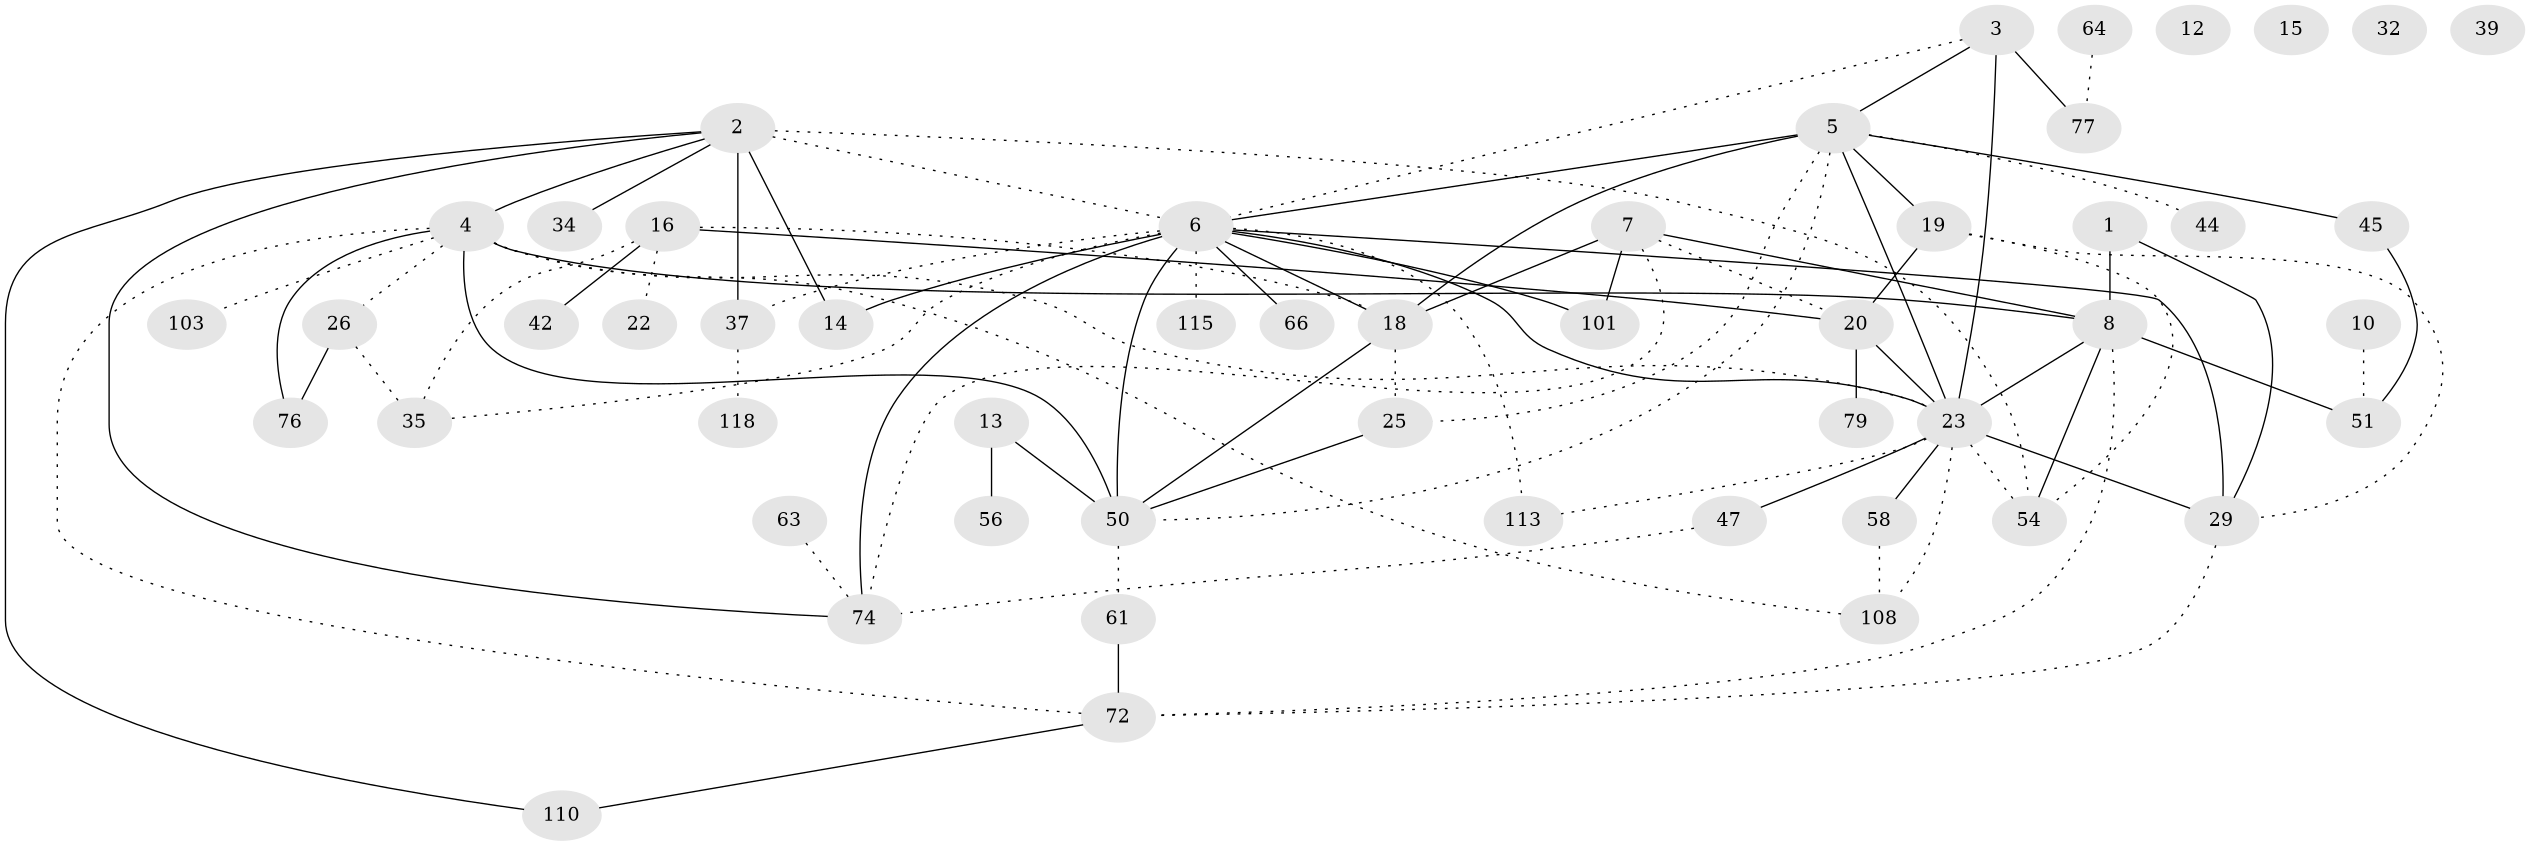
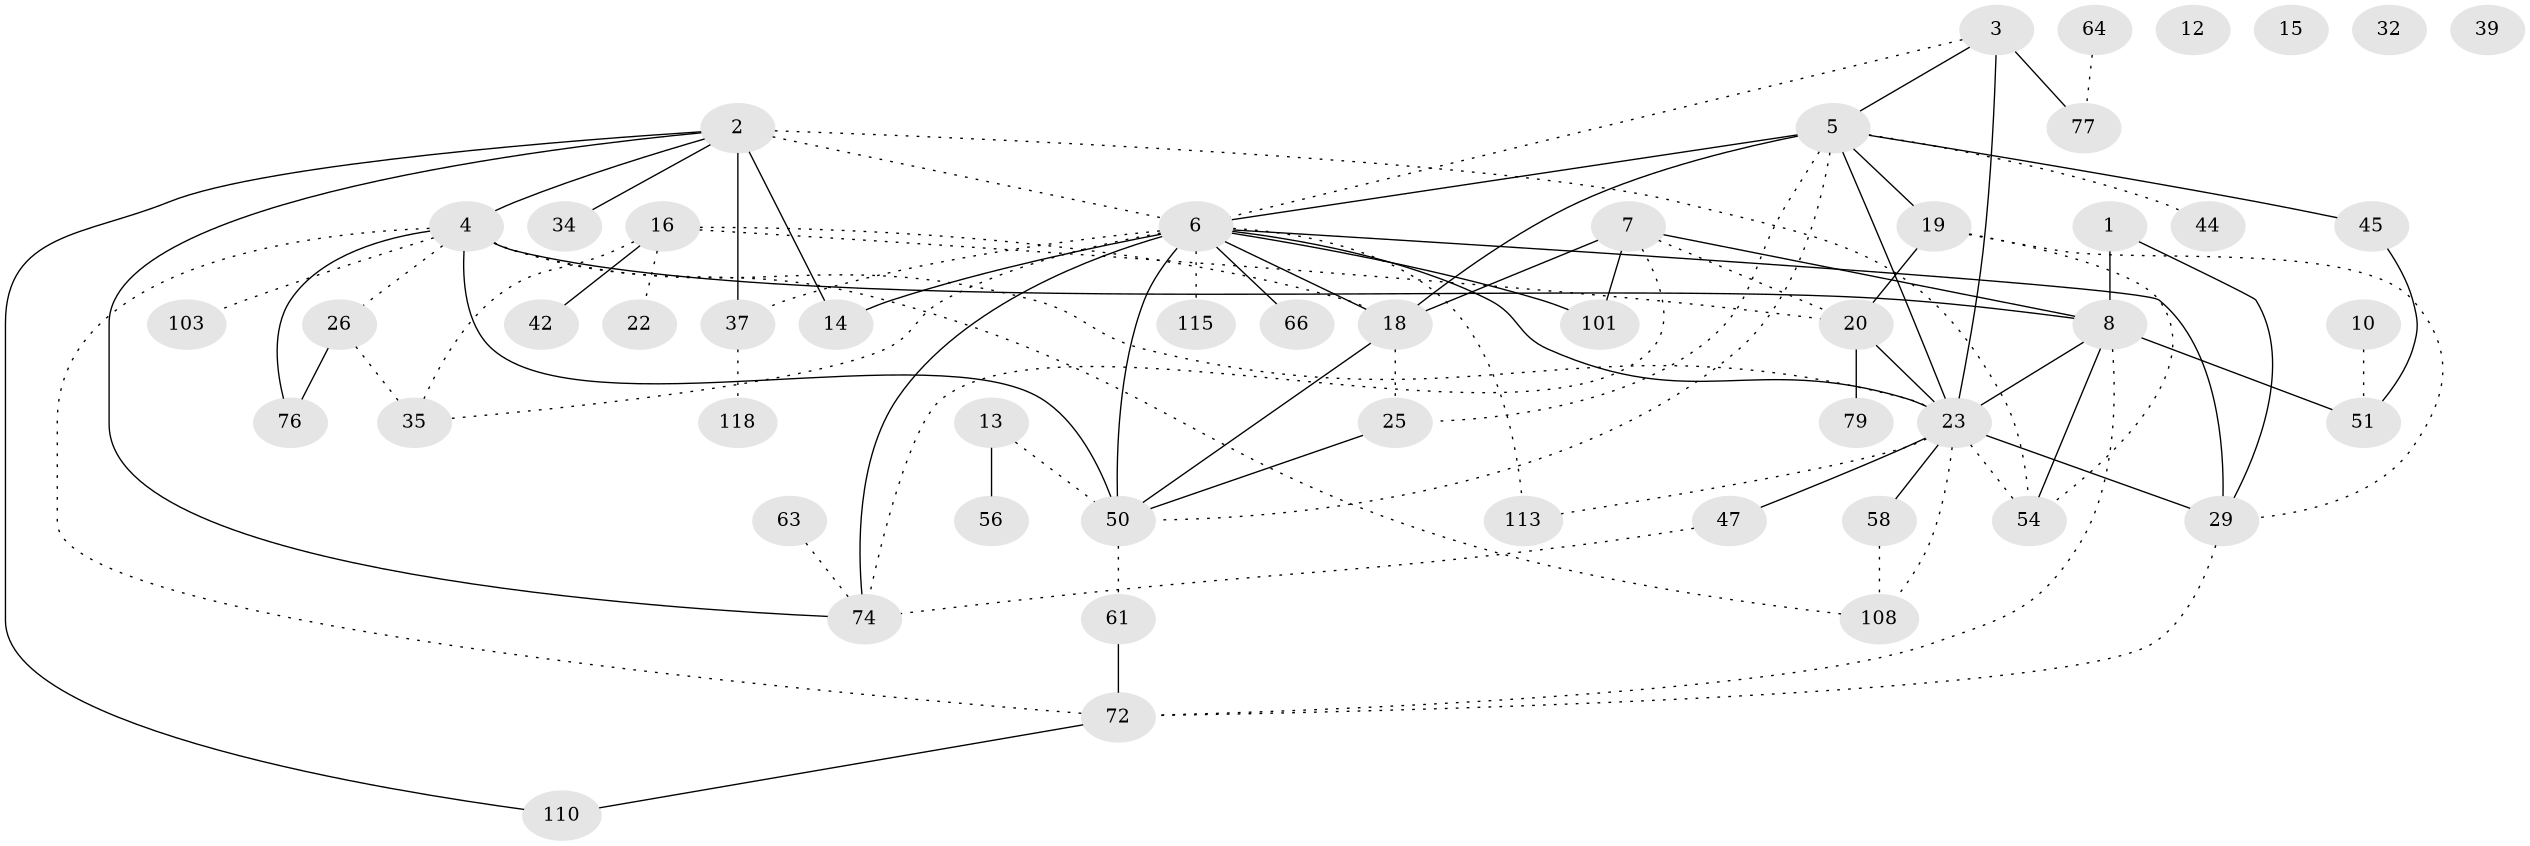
edge "16" -- "20": style solid -> dotted
edge "13" -- "50": style solid -> dotted
